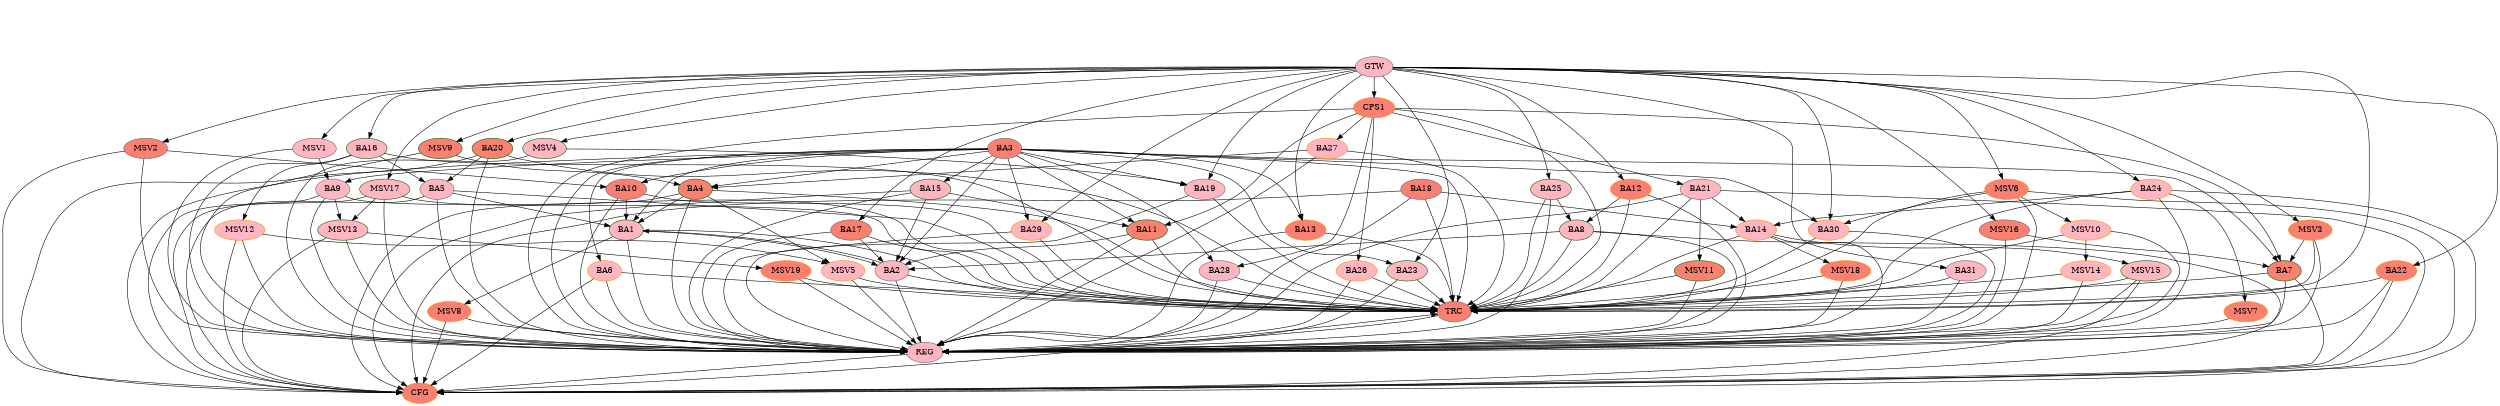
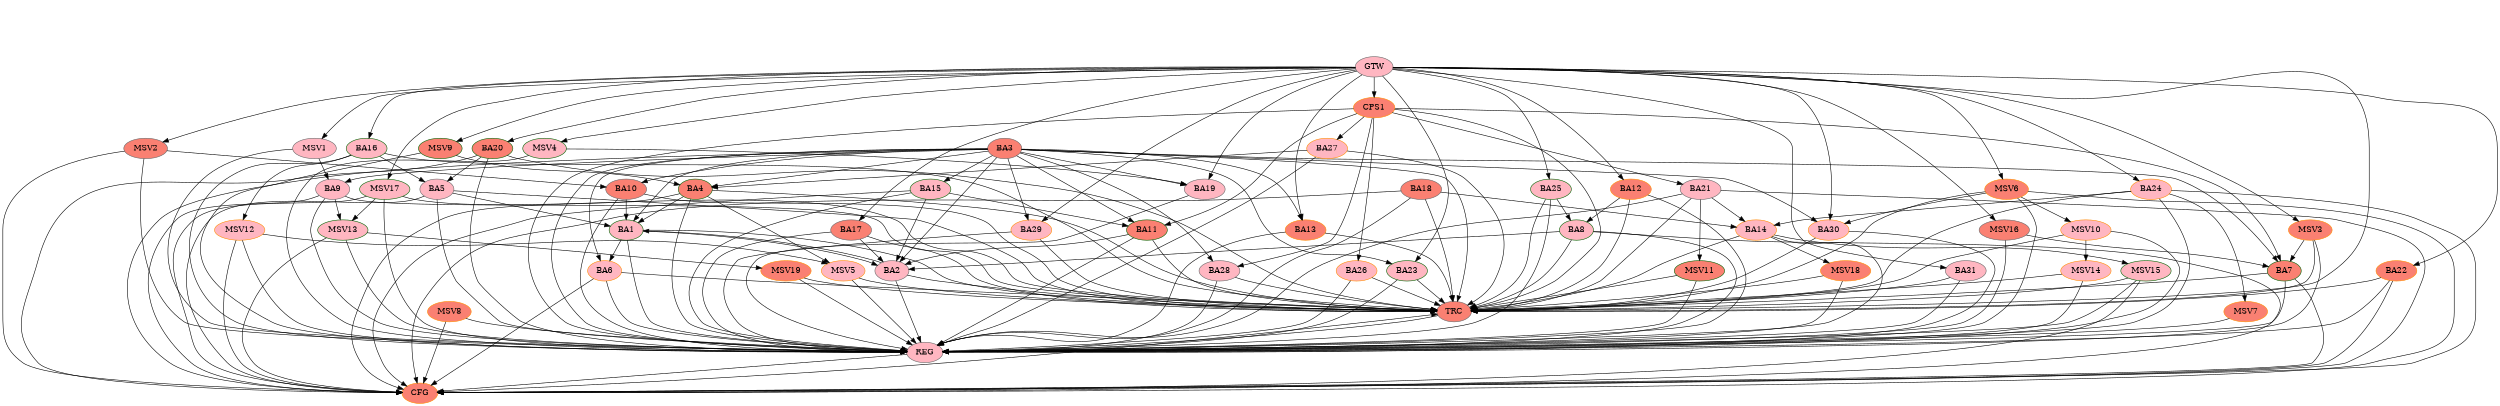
edge "BA1" -> "MSV8": now "BA1" -> "BA6"
edge "BA19" -> "TRC": removed
